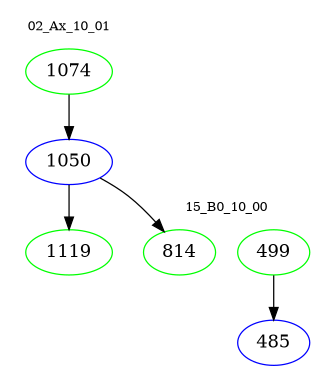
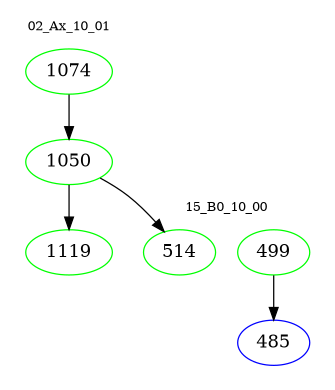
node "1050": color blue -> green
node "814": label "814" -> "514"
